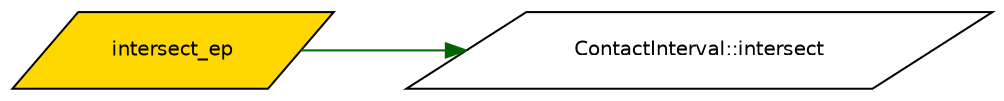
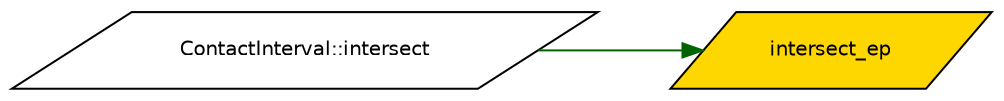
edge "intersect_ep" -> "ContactInterval::intersect": reversed
